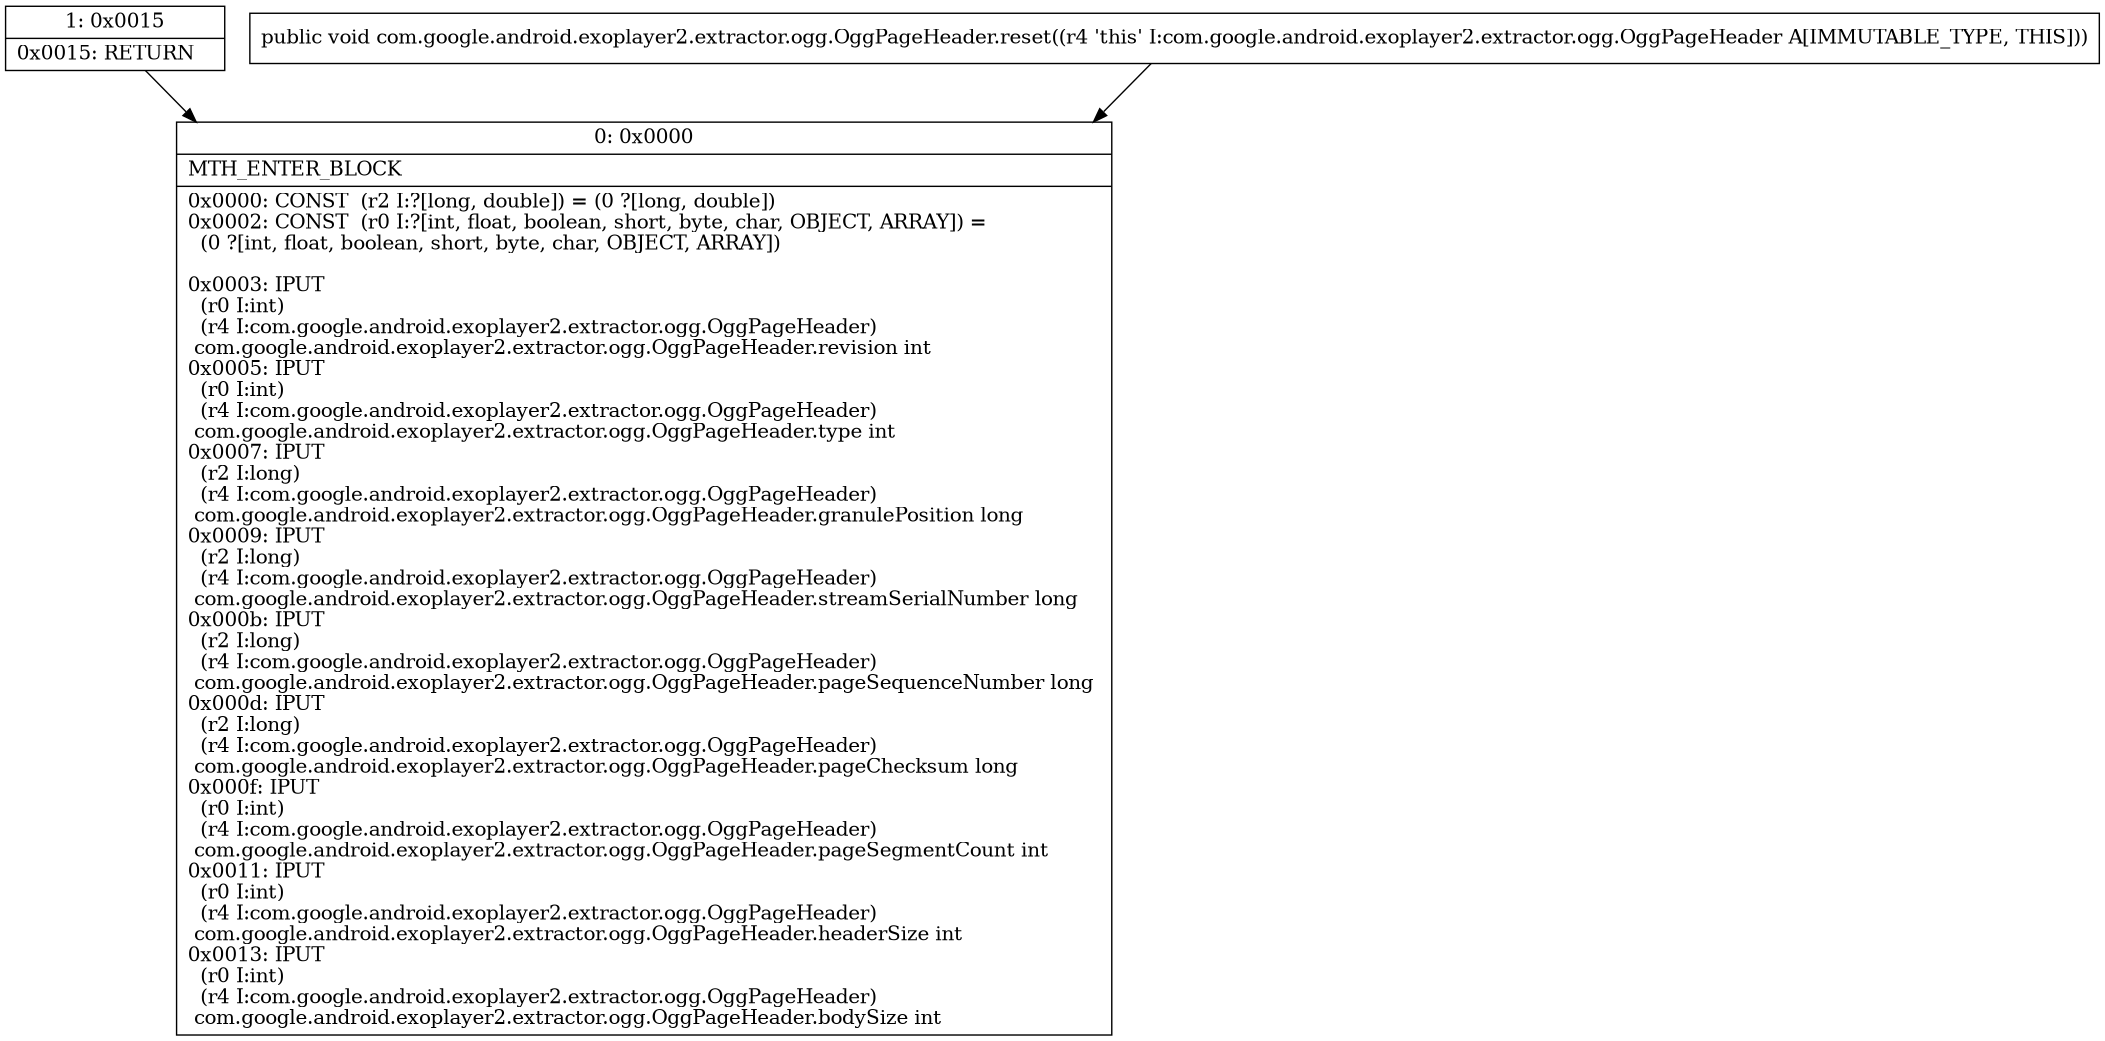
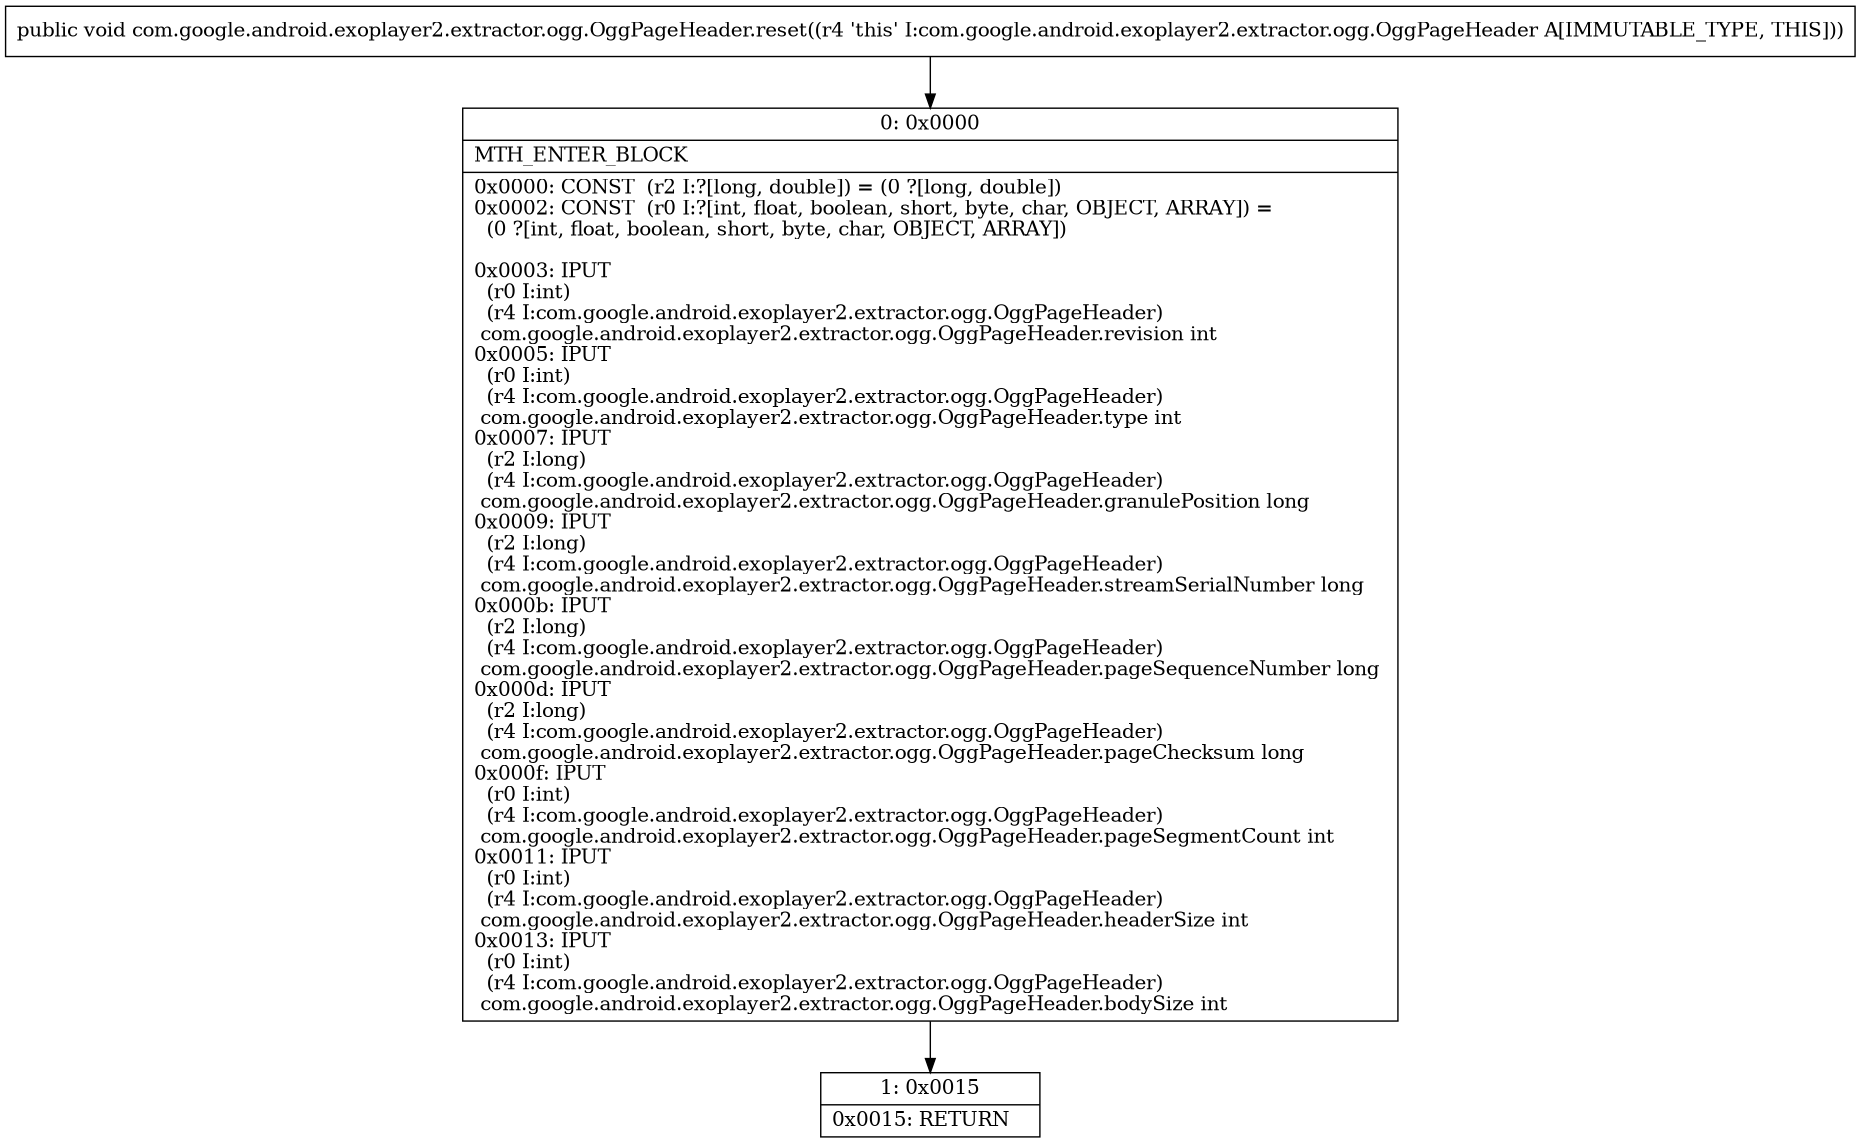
edge "1: 0x0015" -> "0: 0x0000": reversed
